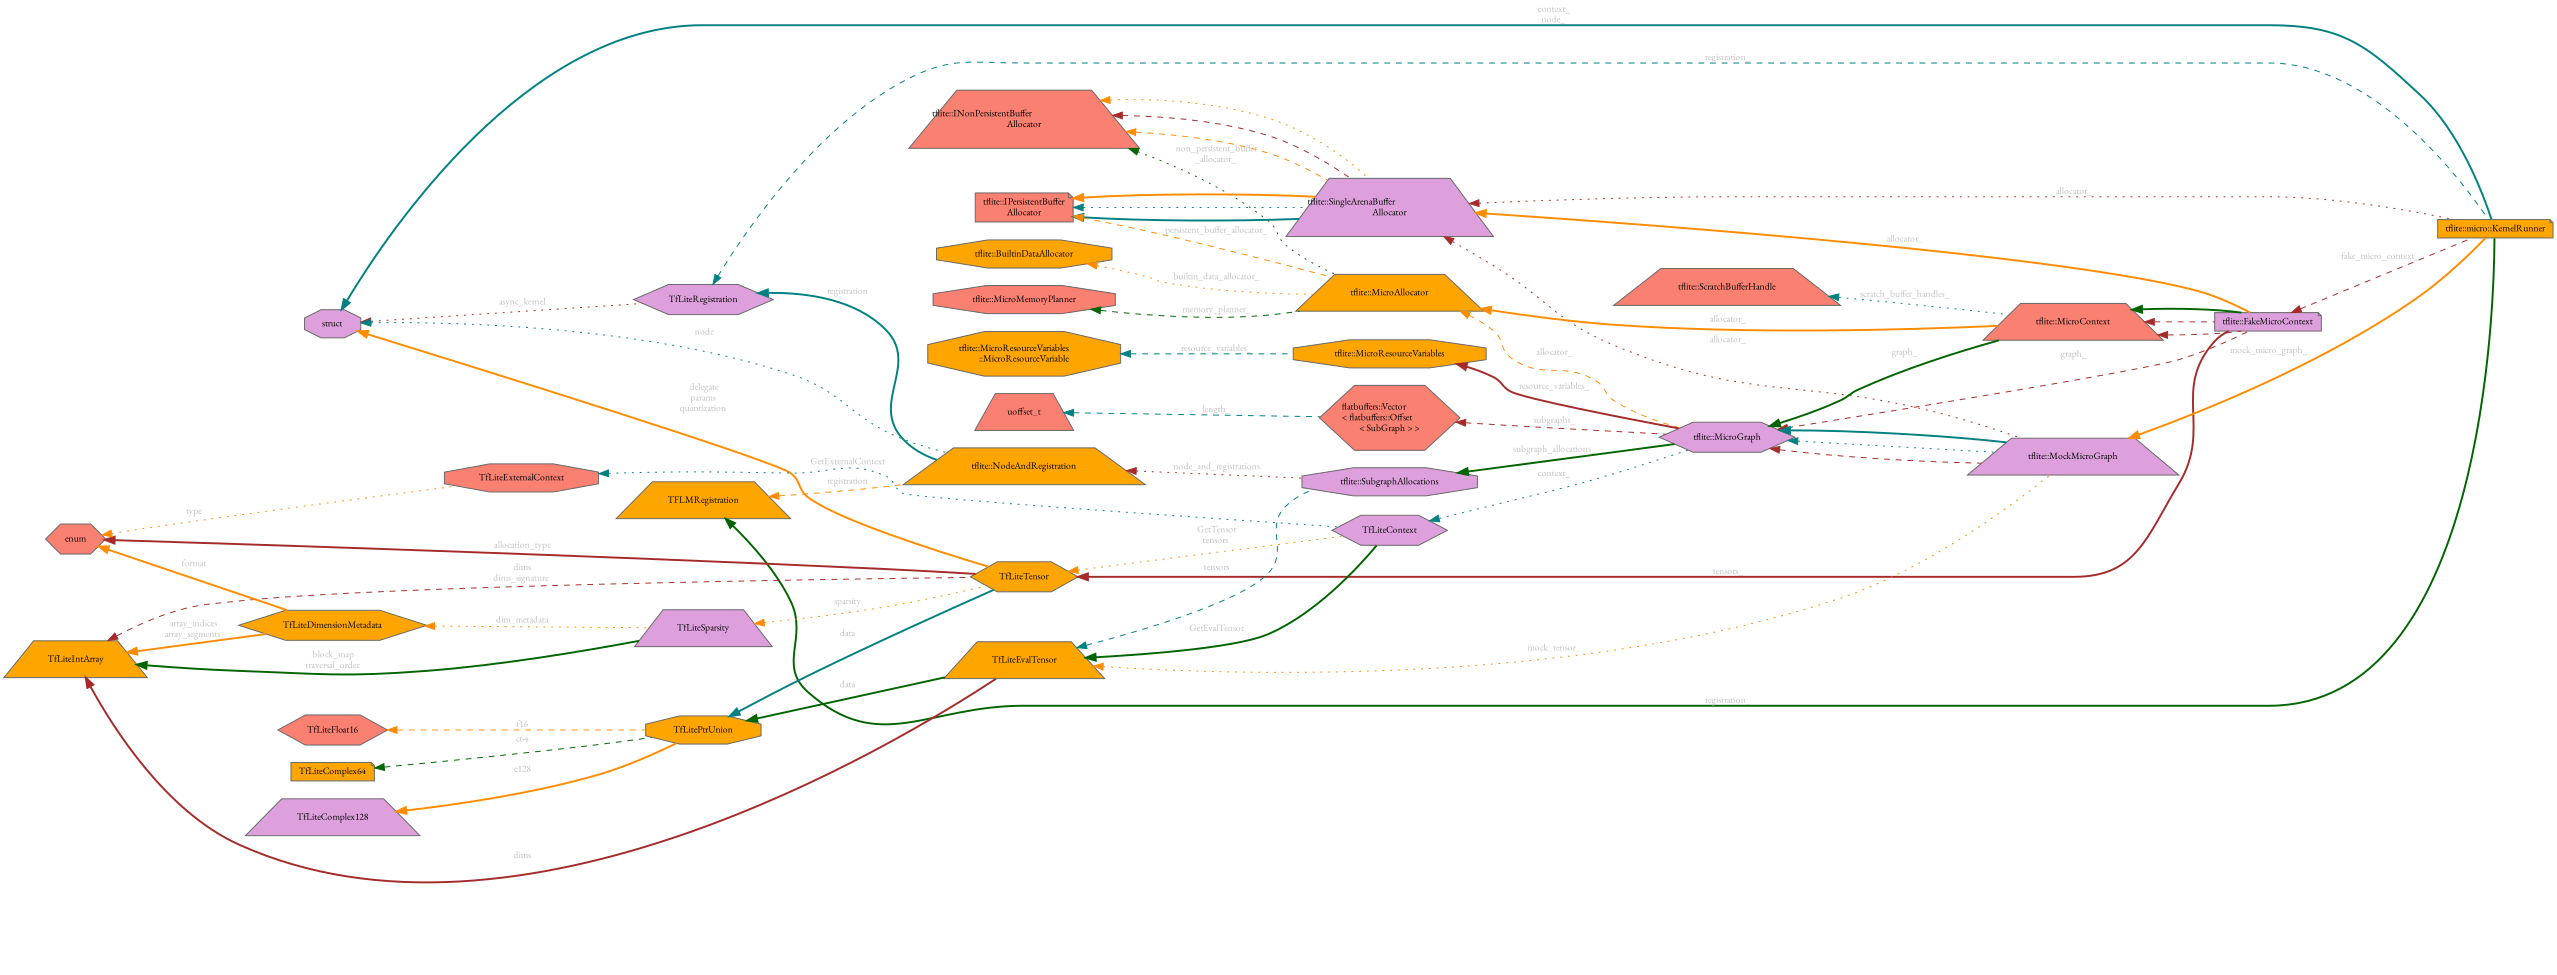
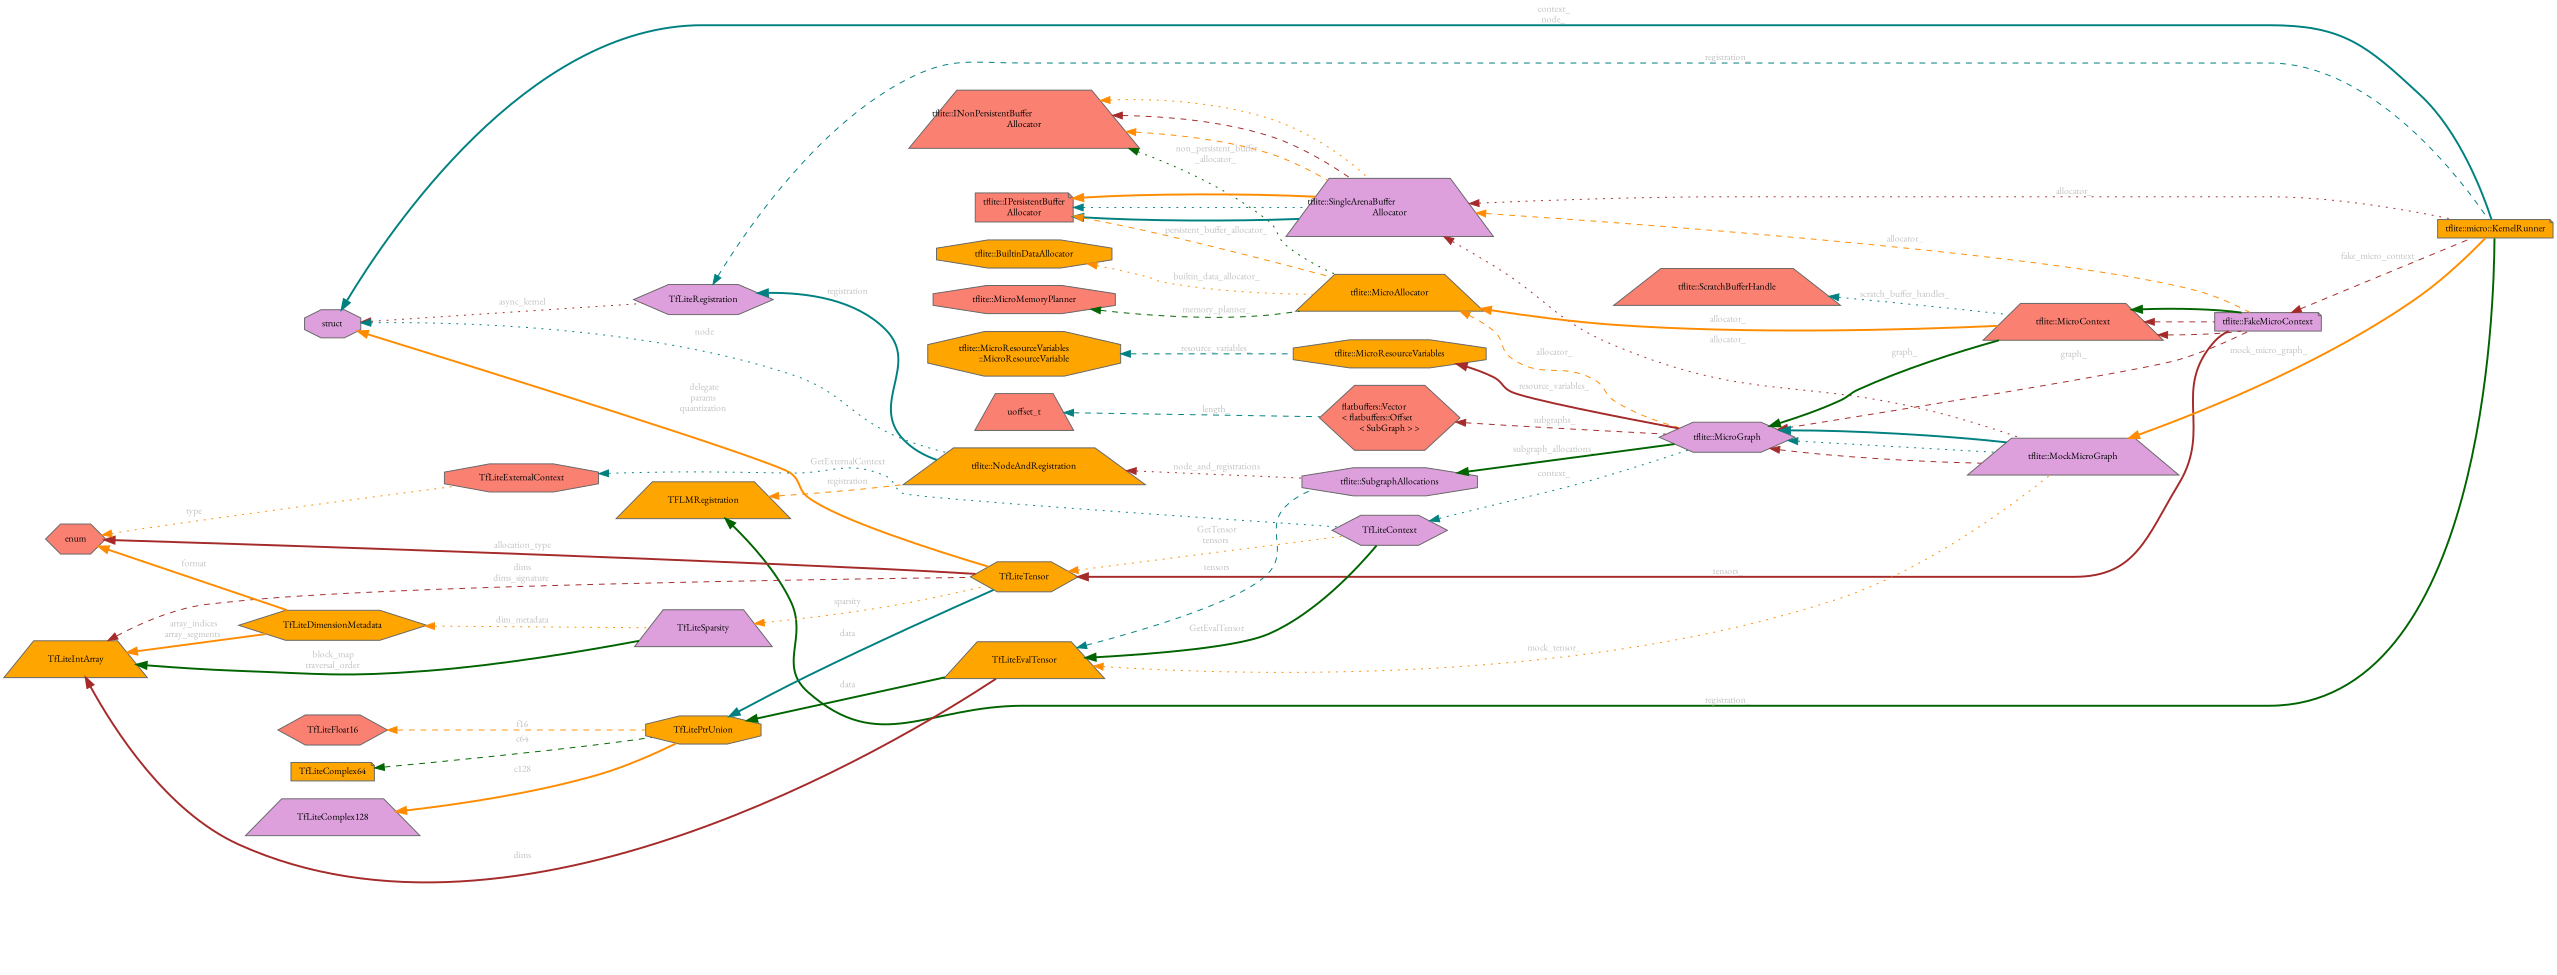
edge "tflite::FakeMicroContext" -> "tflite::SingleArenaBuffer Allocator": style bold -> dashed
